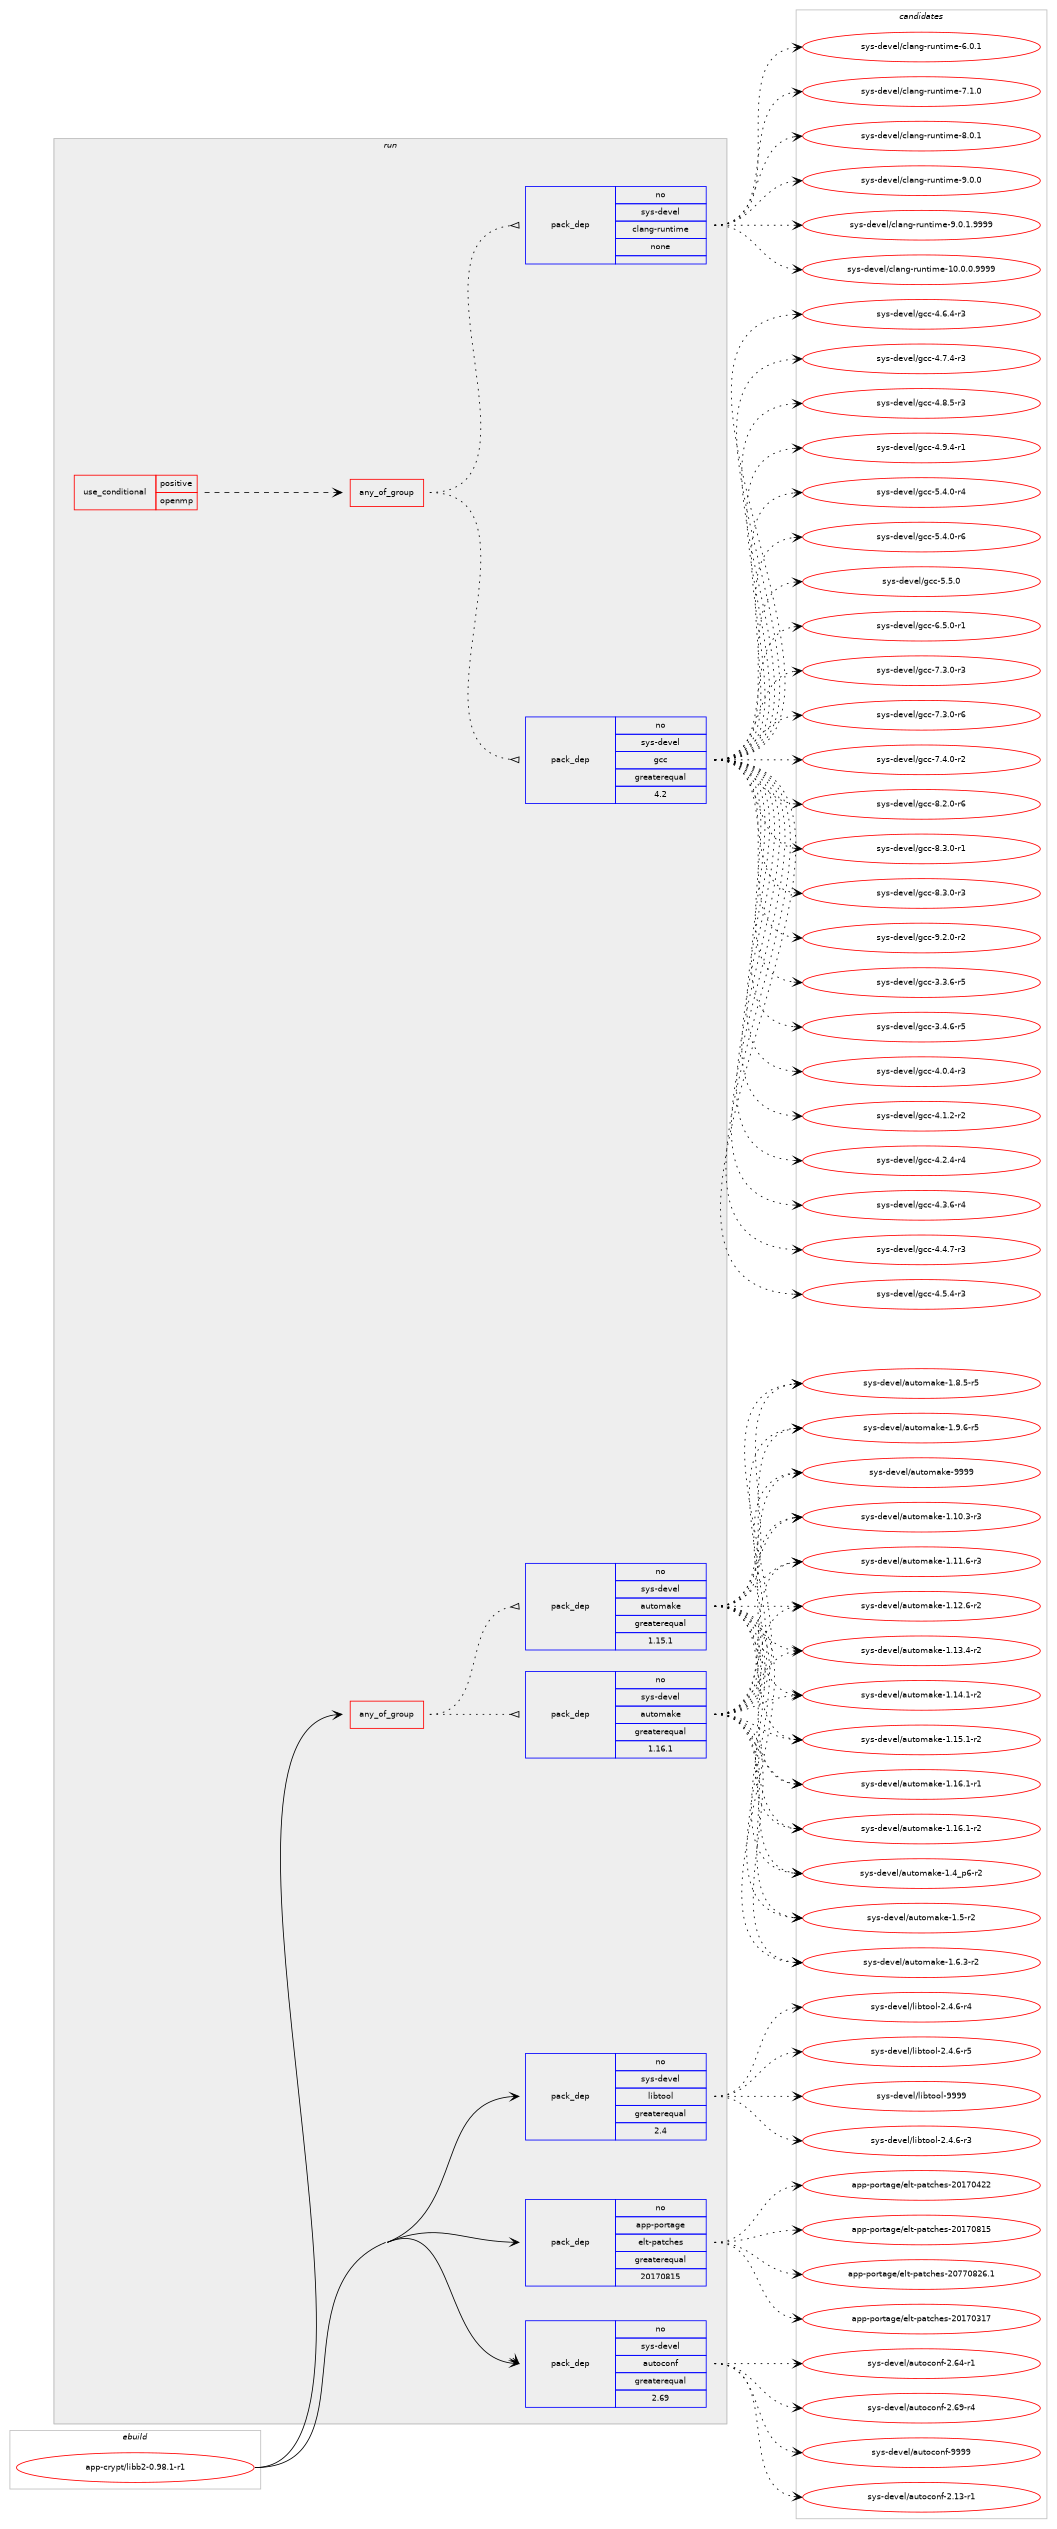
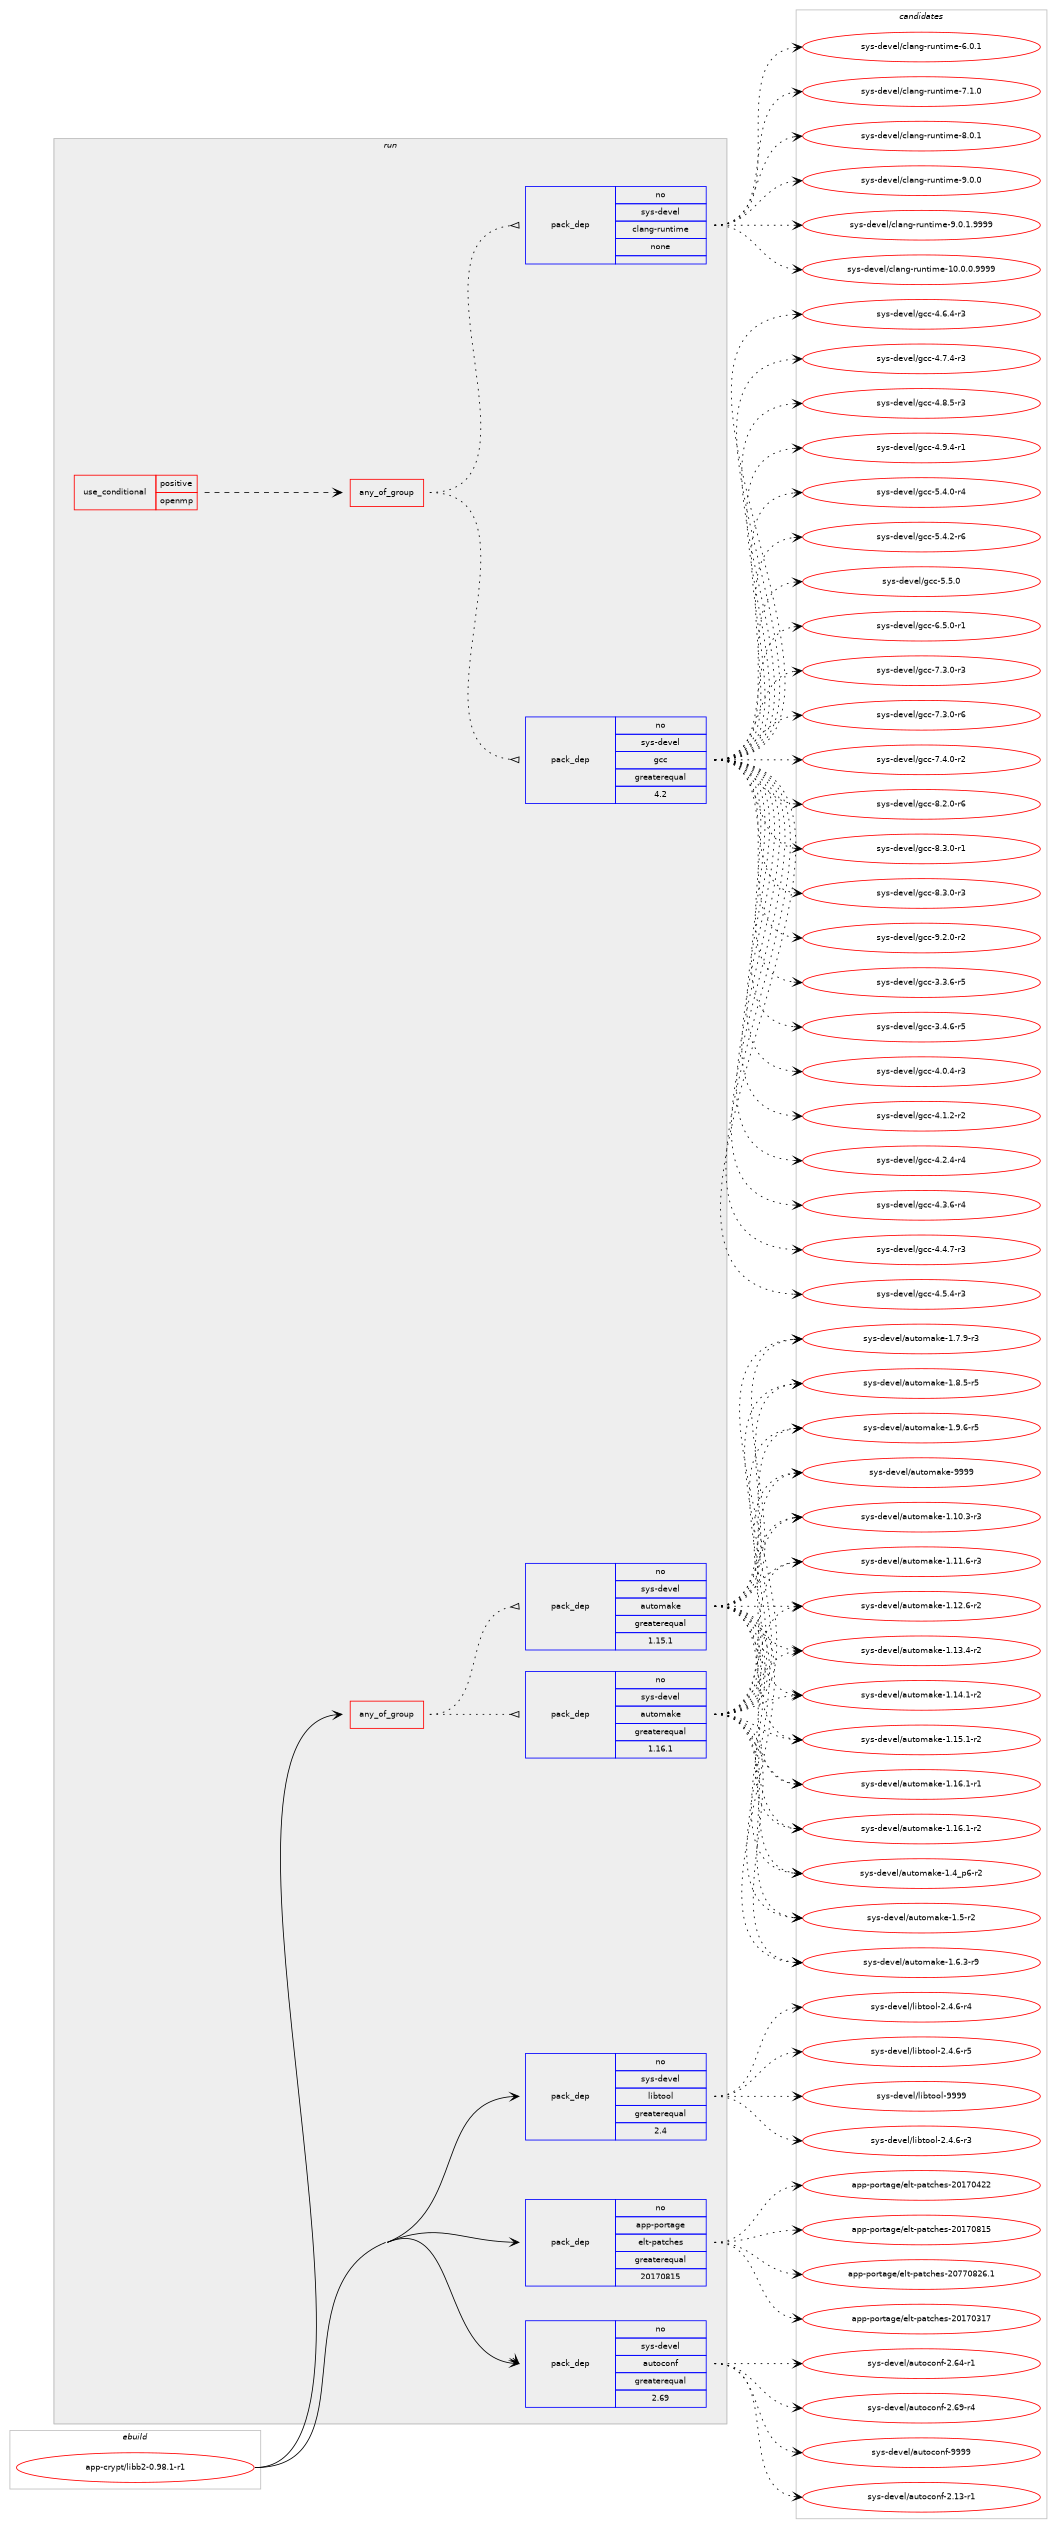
node "sys-devel/gcc-5.4.0-r6": label "sys-devel/gcc-5.4.0-r6" -> "sys-devel/gcc-5.4.2-r6"
node "sys-devel/automake-1.7.9-r3": added
node "sys-devel/automake-1.6.3-r2": label "sys-devel/automake-1.6.3-r2" -> "sys-devel/automake-1.6.3-r9"
